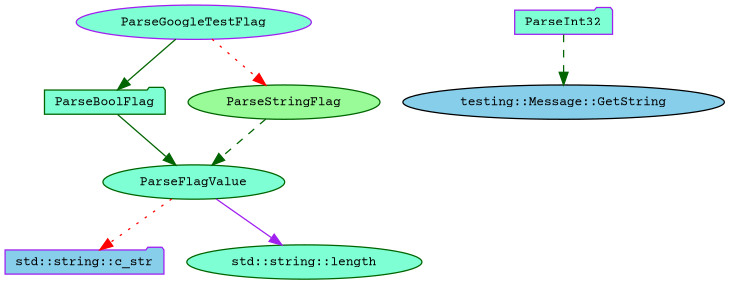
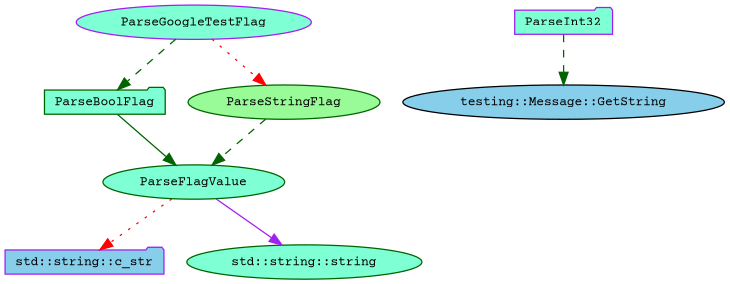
edge "ParseGoogleTestFlag" -> "ParseBoolFlag": style solid -> dashed
node "std::string::length": label "std::string::length" -> "std::string::string"
